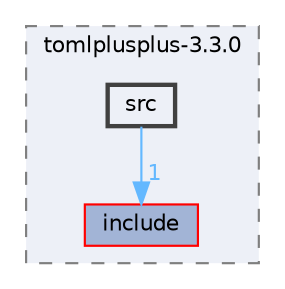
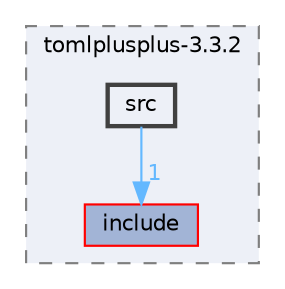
cluster "tomlplusplus-3.3.0": label "tomlplusplus-3.3.0" -> "tomlplusplus-3.3.2"
